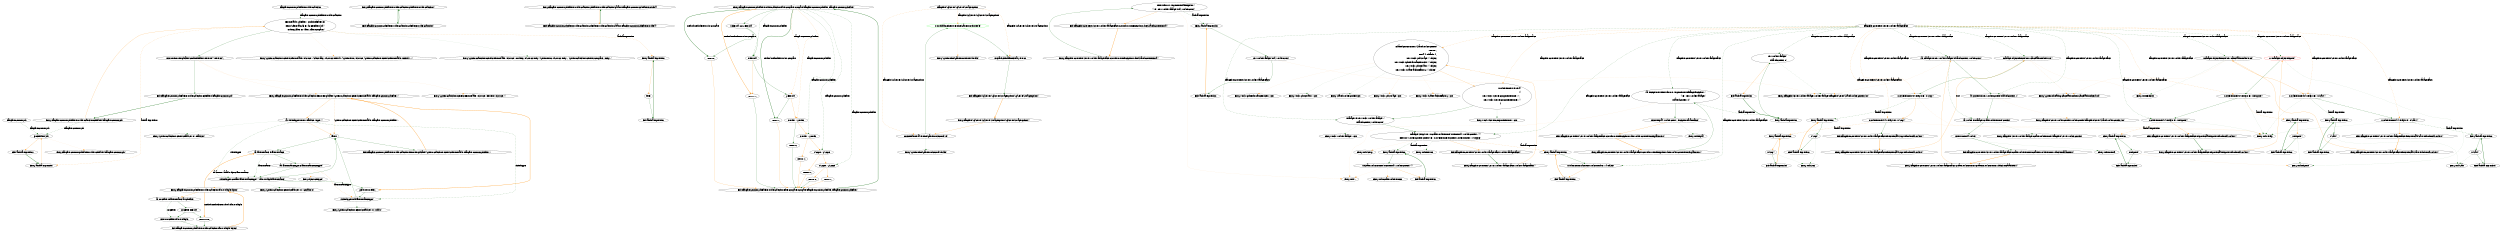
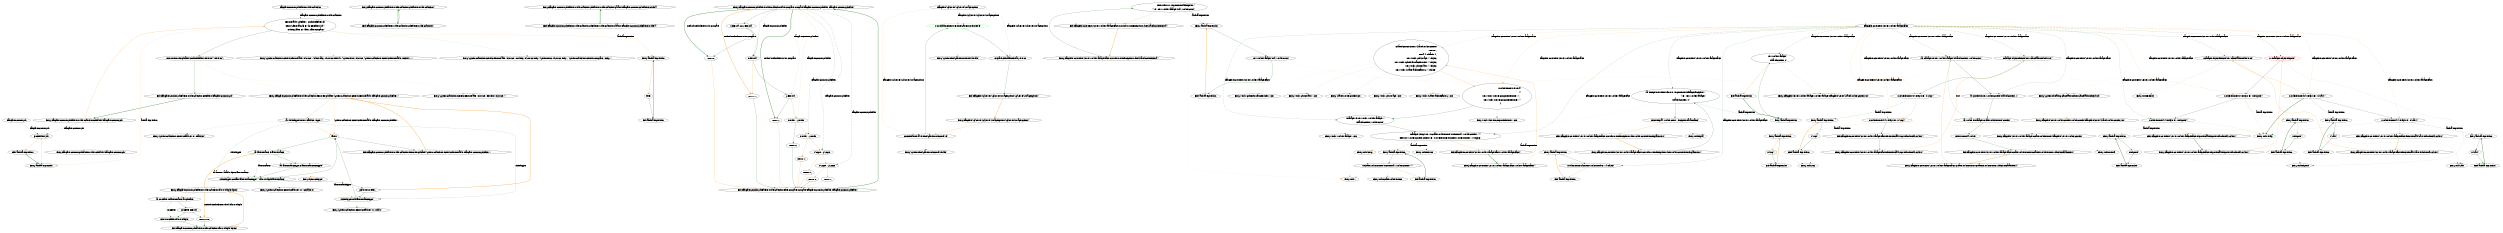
edge "_workerRunners[0].Verify(x => x.Start())" -> "Entry Unk.Verify": style dotted -> bold
